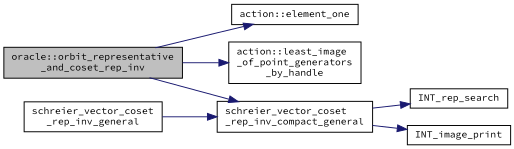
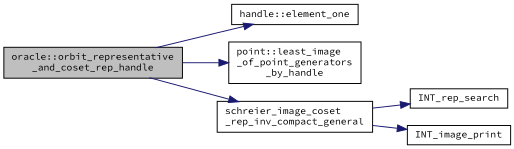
node "action::element_one": label "action::element_one" -> "handle::element_one"
node "oracle::orbit_representative _and_coset_rep_inv": label "oracle::orbit_representative _and_coset_rep_inv" -> "oracle::orbit_representative _and_coset_rep_handle"
node "action::least_image _of_point_generators _by_handle": label "action::least_image _of_point_generators _by_handle" -> "point::least_image _of_point_generators _by_handle"
node "schreier_vector_coset _rep_inv_general": removed
node "schreier_vector_coset _rep_inv_compact_general": label "schreier_vector_coset _rep_inv_compact_general" -> "schreier_image_coset _rep_inv_compact_general"
